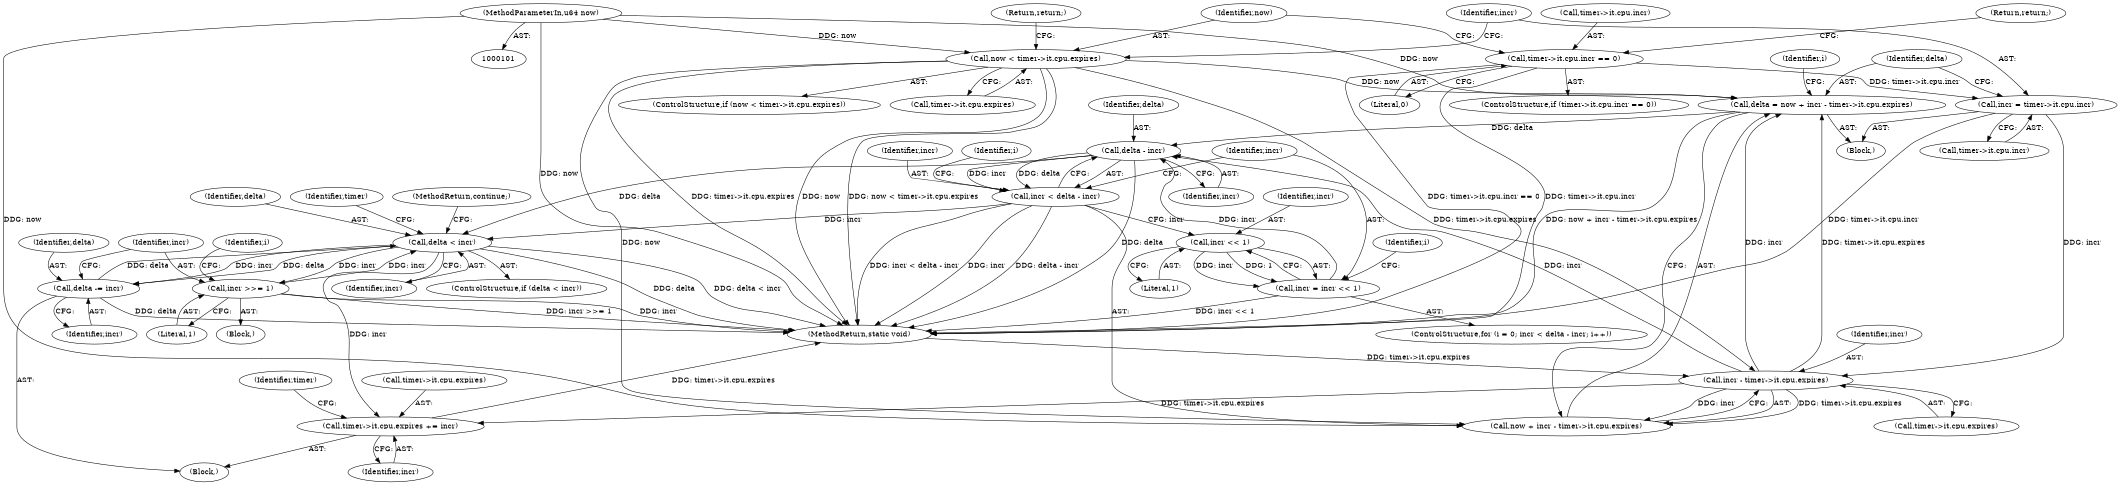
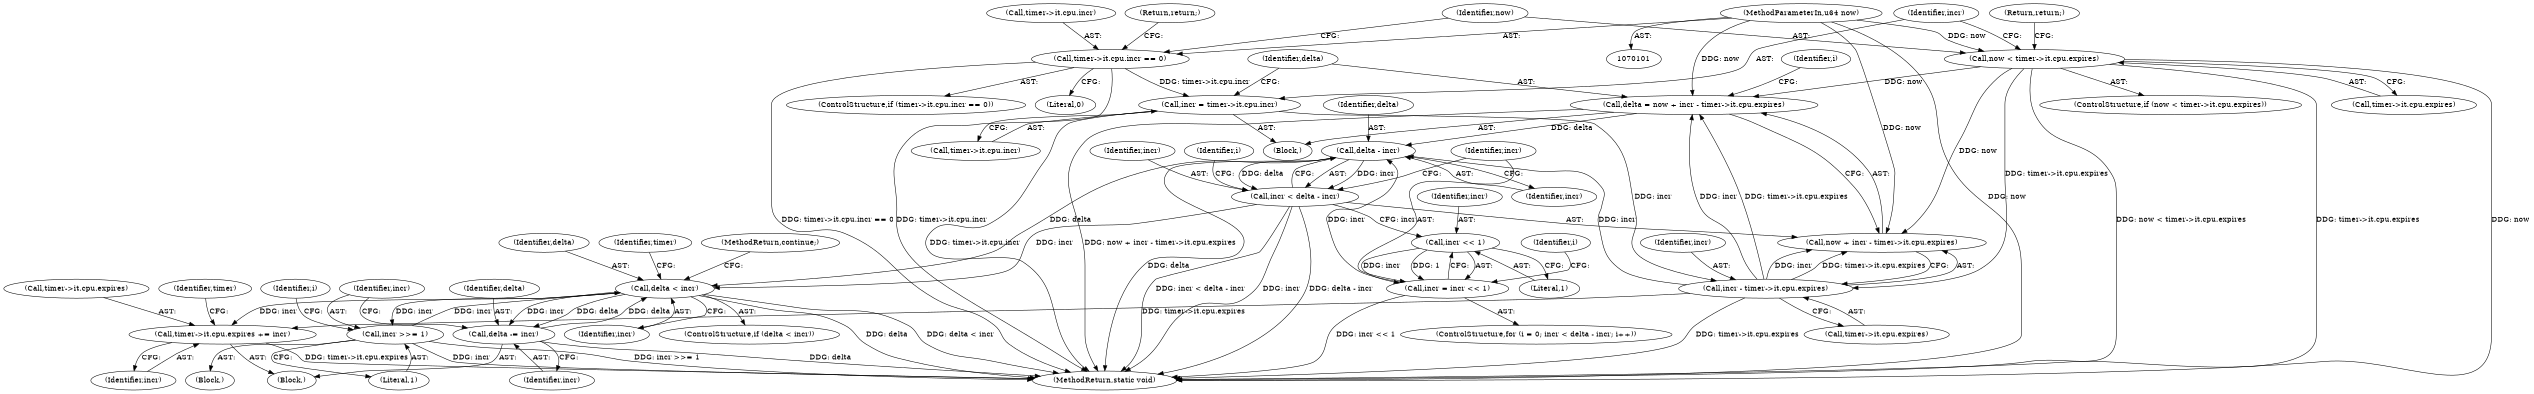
node "1000101": label "1000101" -> "1070101"
edge "(Literal,0)" -> "(Call,timer->it.cpu.incr == 0)": now "(MethodParameterIn,u64 now)" -> "(Call,timer->it.cpu.incr == 0)"
edge "(MethodReturn,static void)" -> "(Call,incr - timer->it.cpu.expires)": reversed
